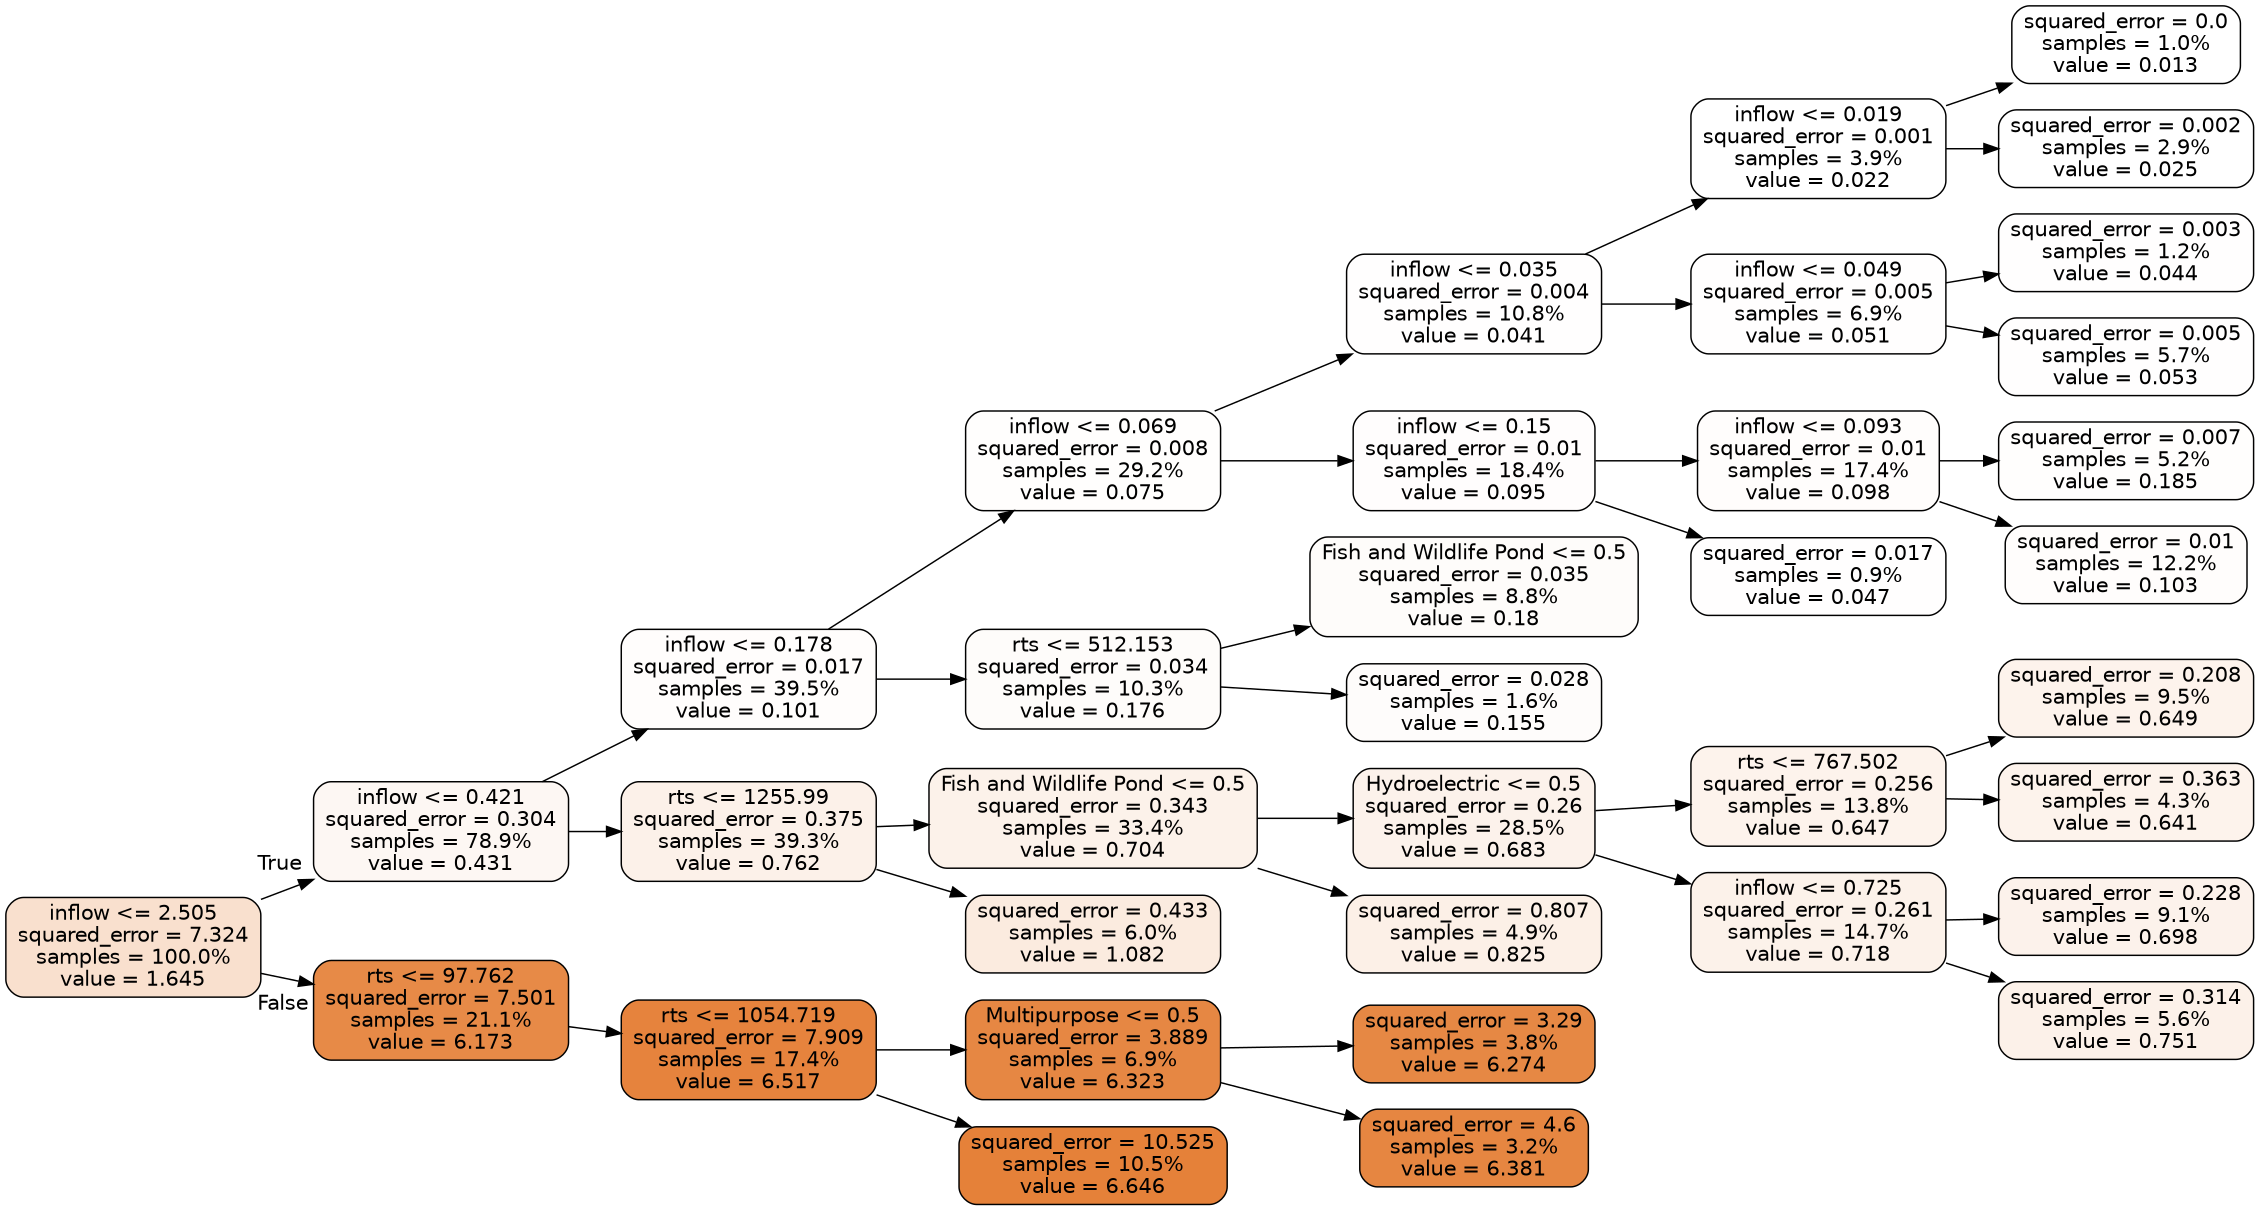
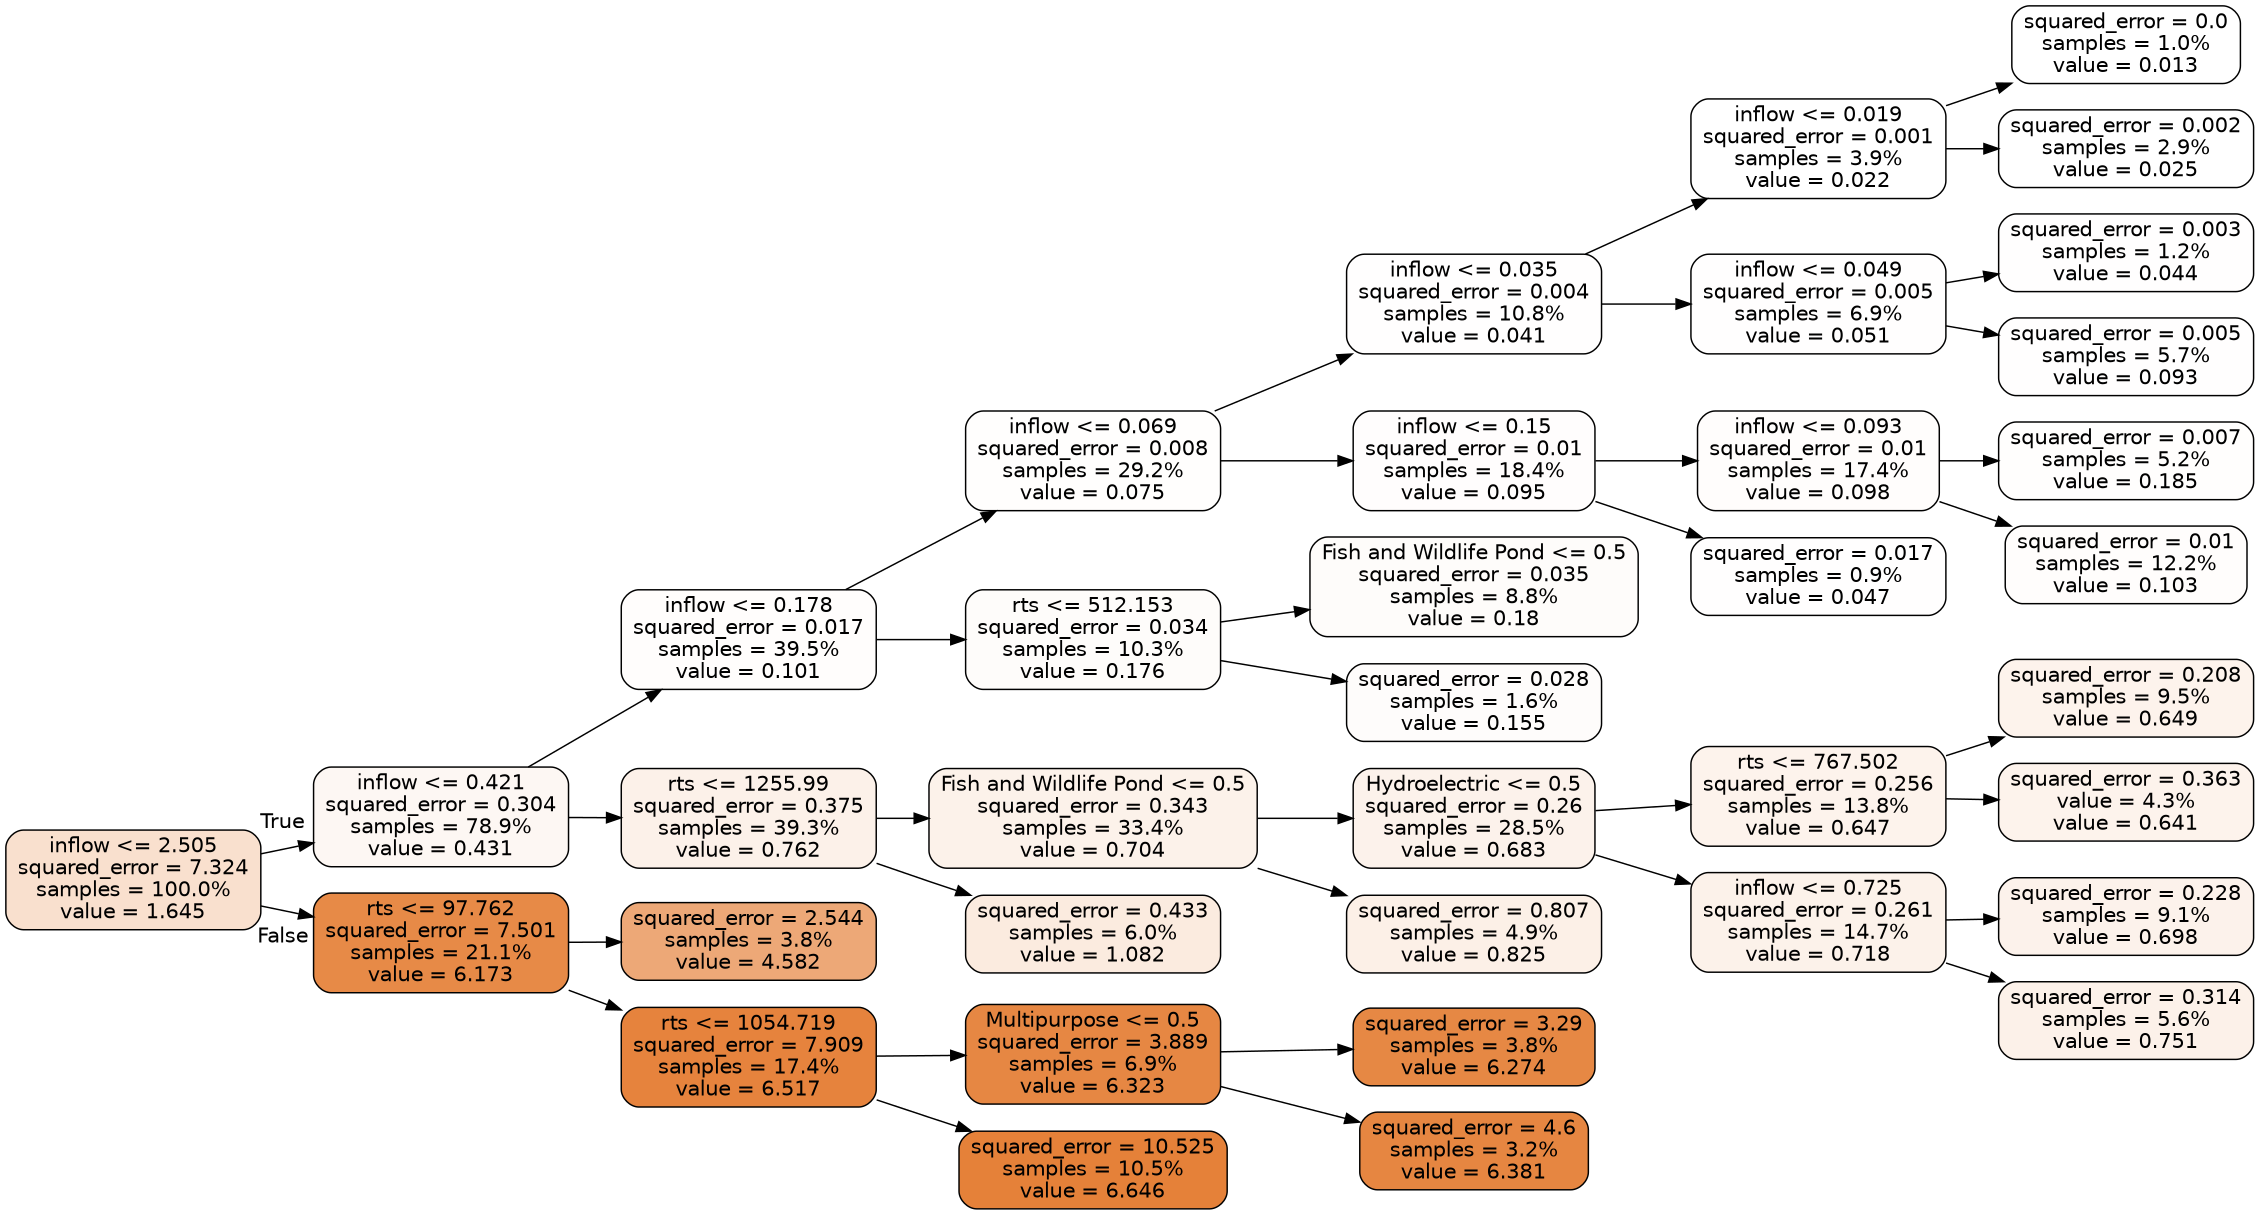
node "squared_error = 0.005 samples = 5.7% value = 0.053": label "squared_error = 0.005 samples = 5.7% value = 0.053" -> "squared_error = 0.005 samples = 5.7% value = 0.093"
node "squared_error = 0.363 samples = 4.3% value = 0.641": label "squared_error = 0.363 samples = 4.3% value = 0.641" -> "squared_error = 0.363 value = 4.3% value = 0.641"
node "squared_error = 2.544 samples = 3.8% value = 4.582": added
